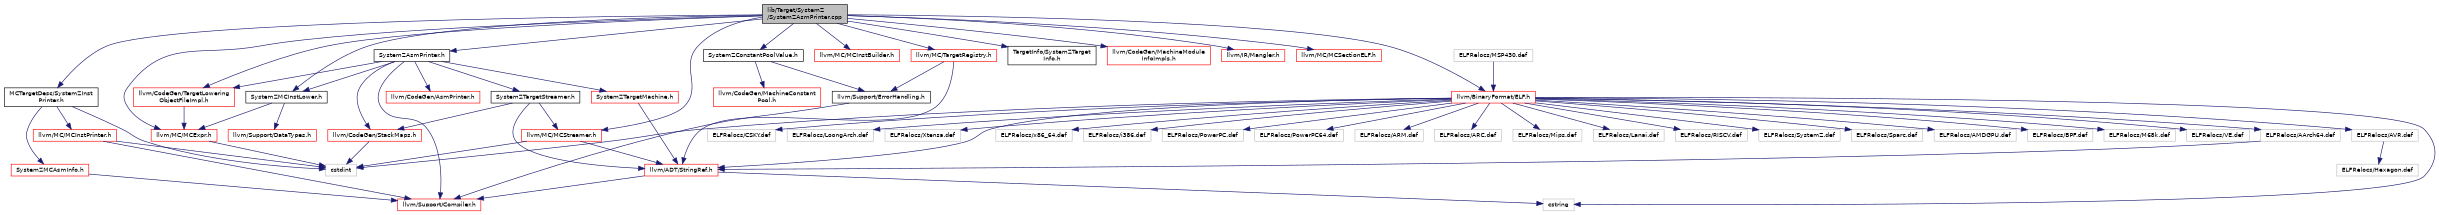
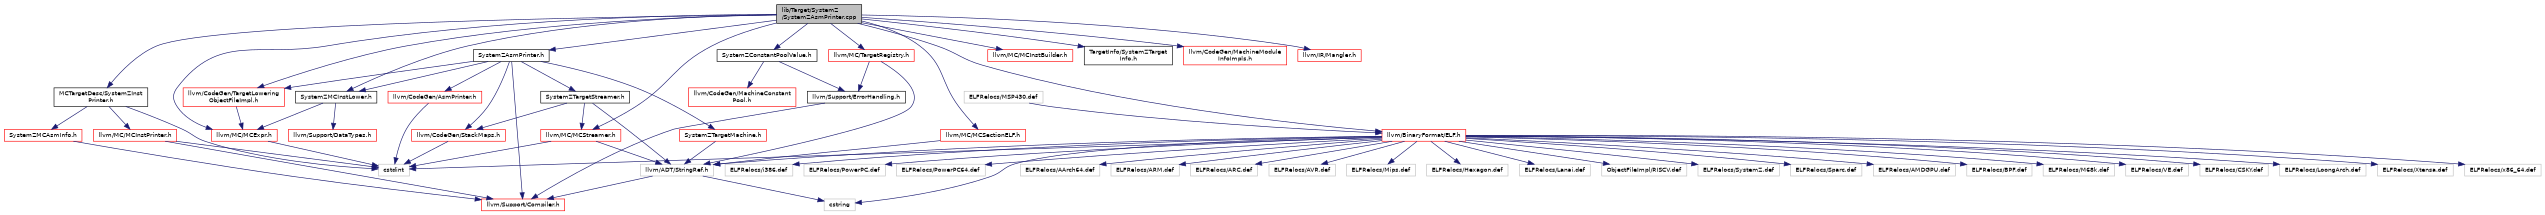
edge "llvm/CodeGen/AsmPrinter.h" -> "cstdint": added
node "ELFRelocs/RISCV.def": label "ELFRelocs/RISCV.def" -> "ObjectFileImpl/RISCV.def"
edge "ELFRelocs/AVR.def" -> "ELFRelocs/Hexagon.def": now "llvm/BinaryFormat/ELF.h" -> "ELFRelocs/Hexagon.def"
edge "ELFRelocs/AArch64.def" -> "llvm/ADT/StringRef.h": now "llvm/MC/MCSectionELF.h" -> "llvm/ADT/StringRef.h"
node "llvm/ADT/StringRef.h": color red -> grey75
